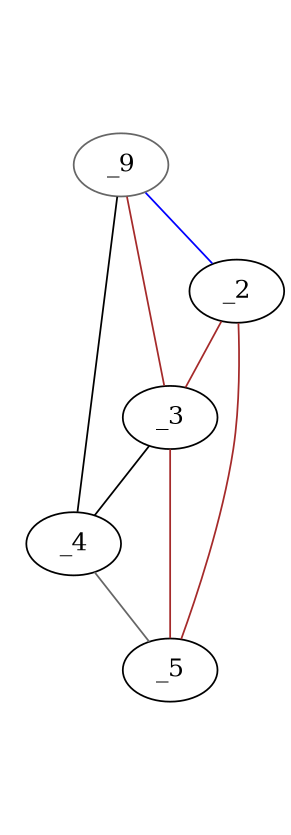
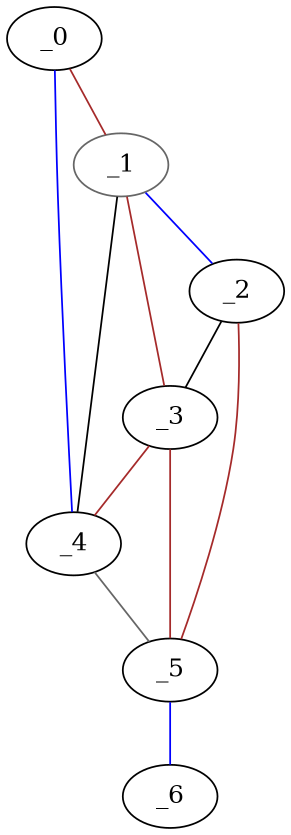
node "_0": added
node "_9": label "_9" -> "_1"
edge "_2" -- "_3": color brown -> black
edge "_3" -- "_4": color black -> brown
node "_6": added
